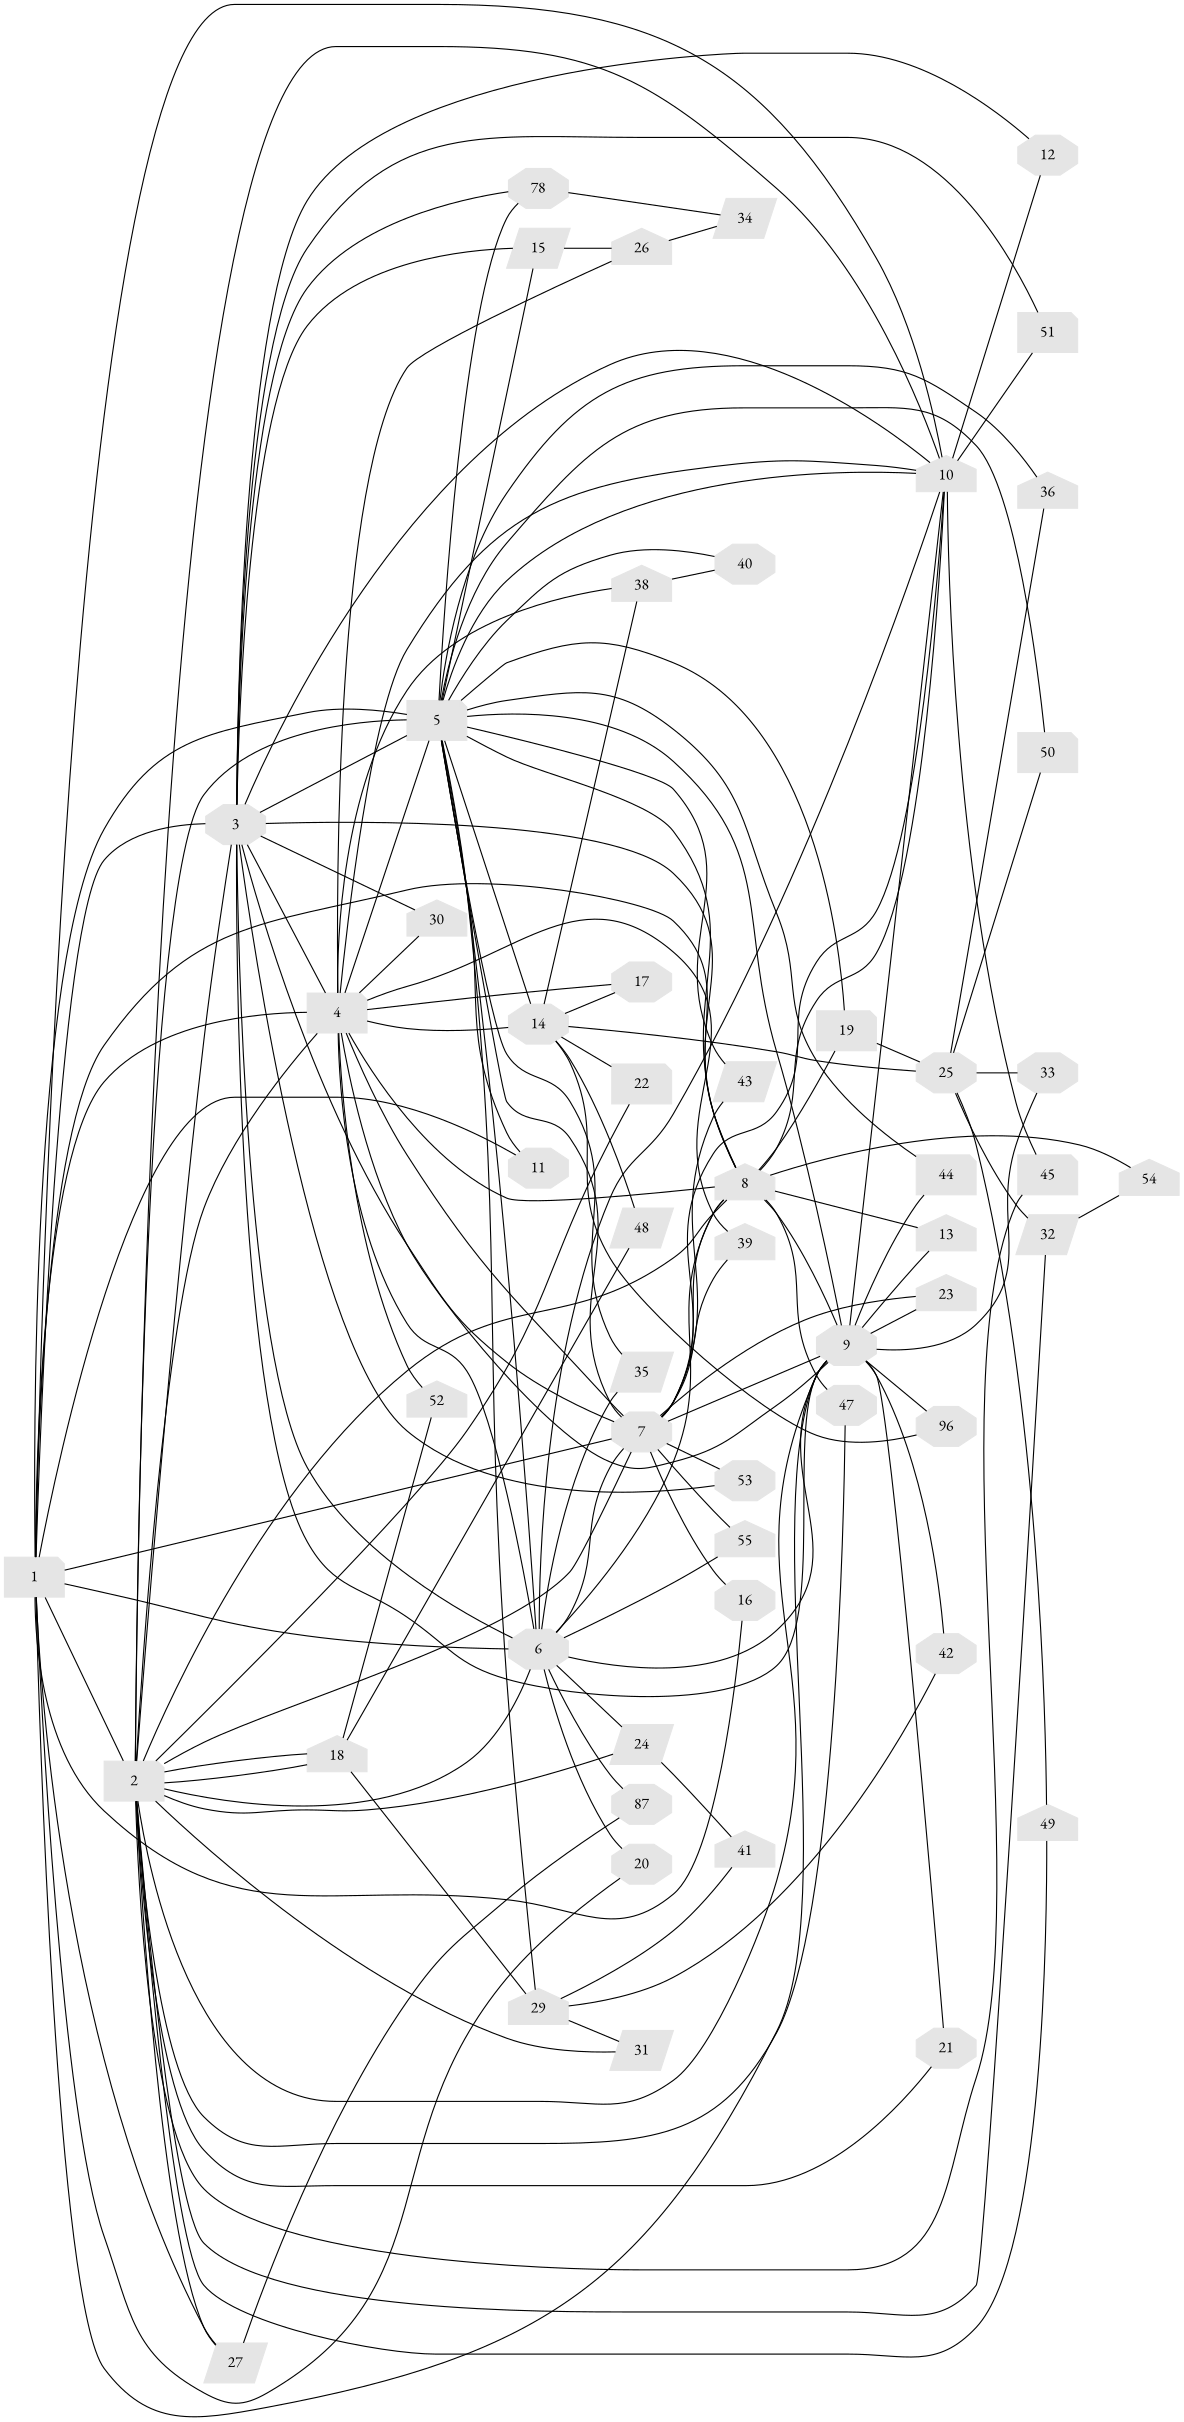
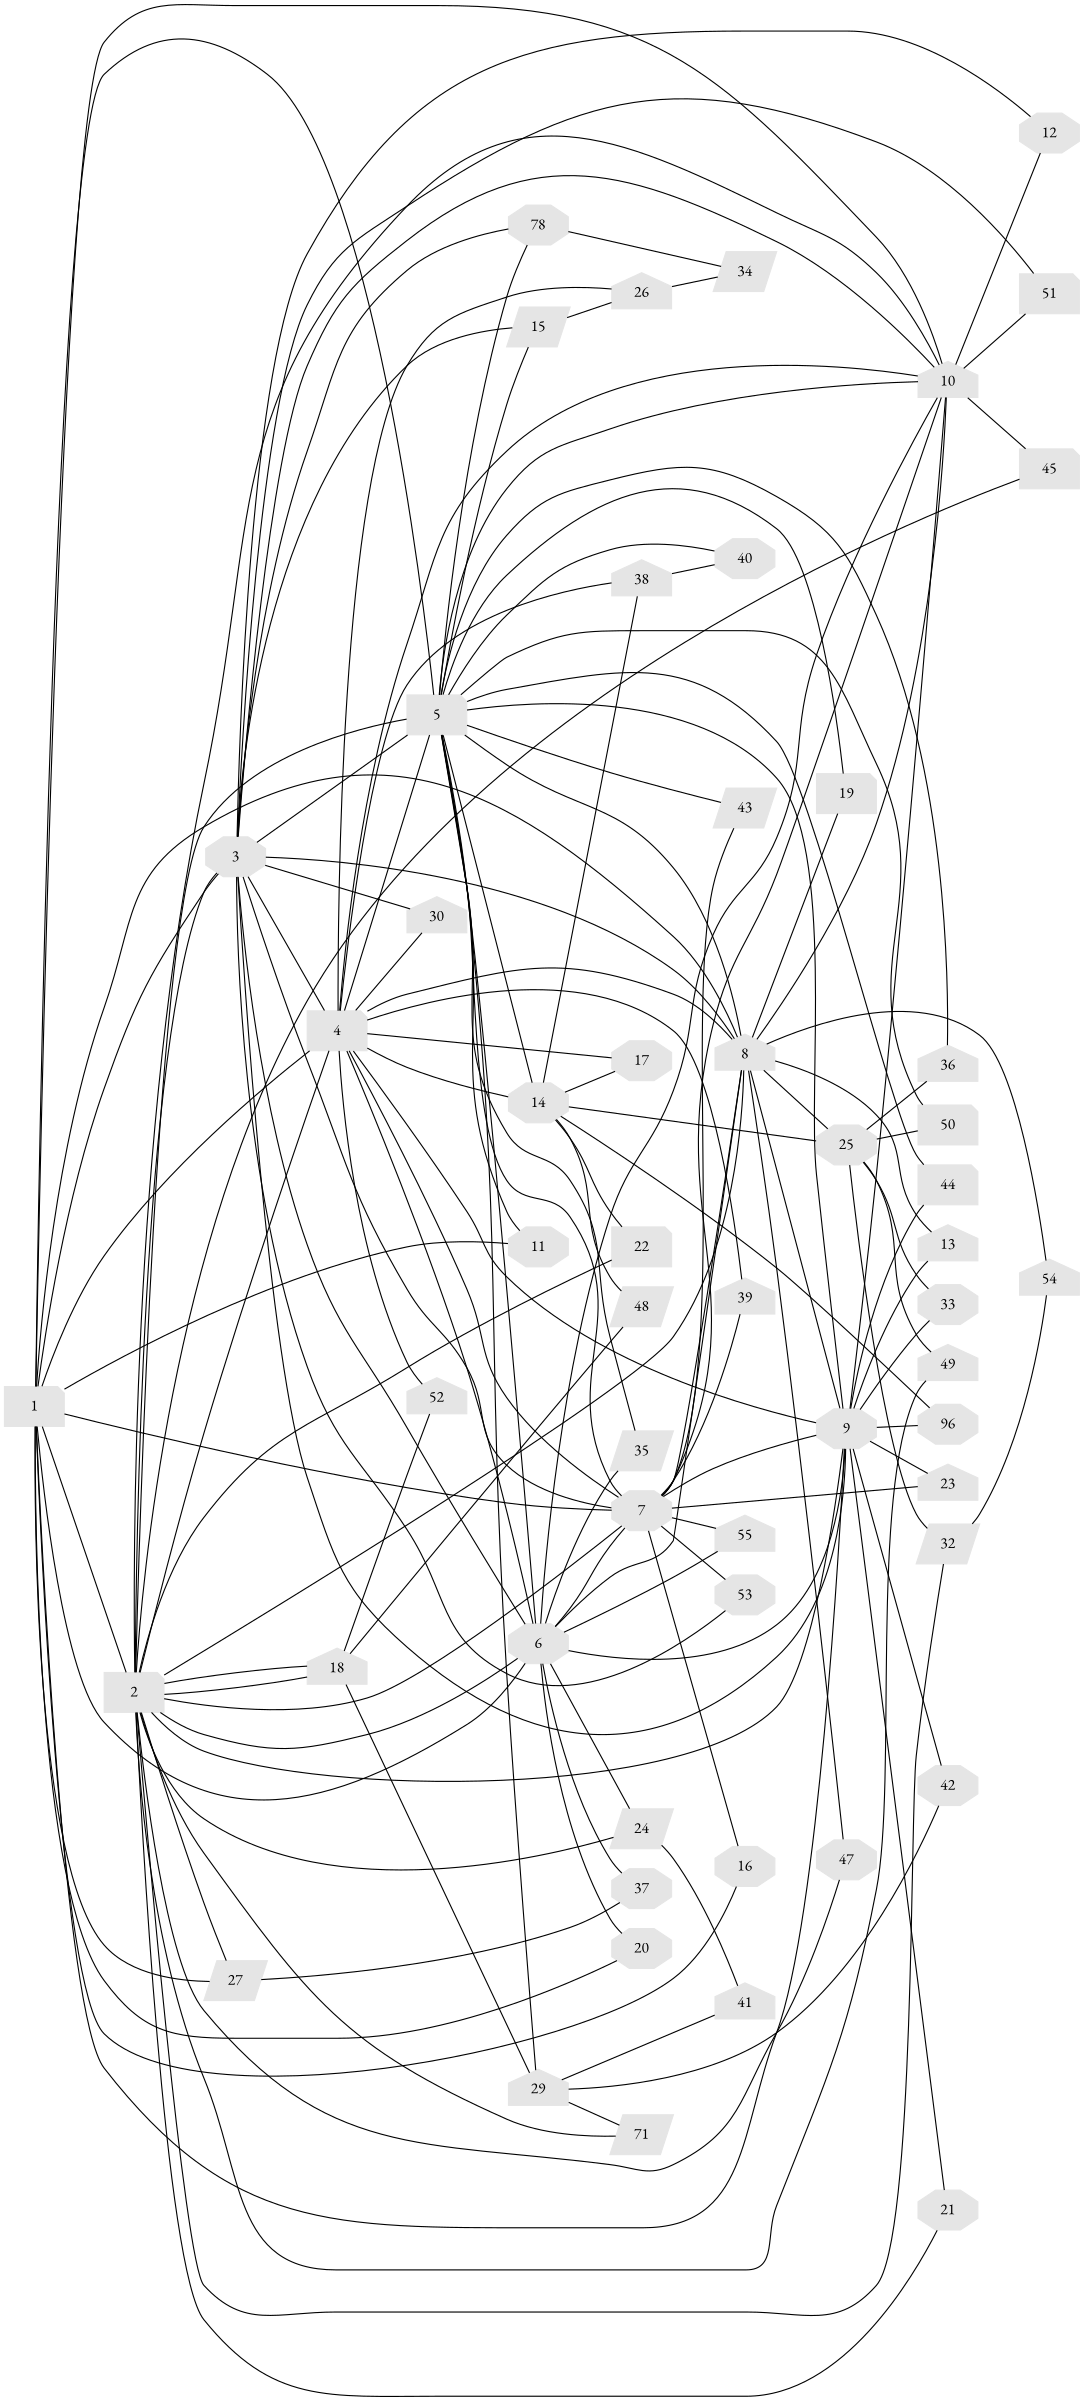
edge "19" -- "25": now "8" -- "25"
node "87": label "87" -> "37"
node "31": label "31" -> "71"
